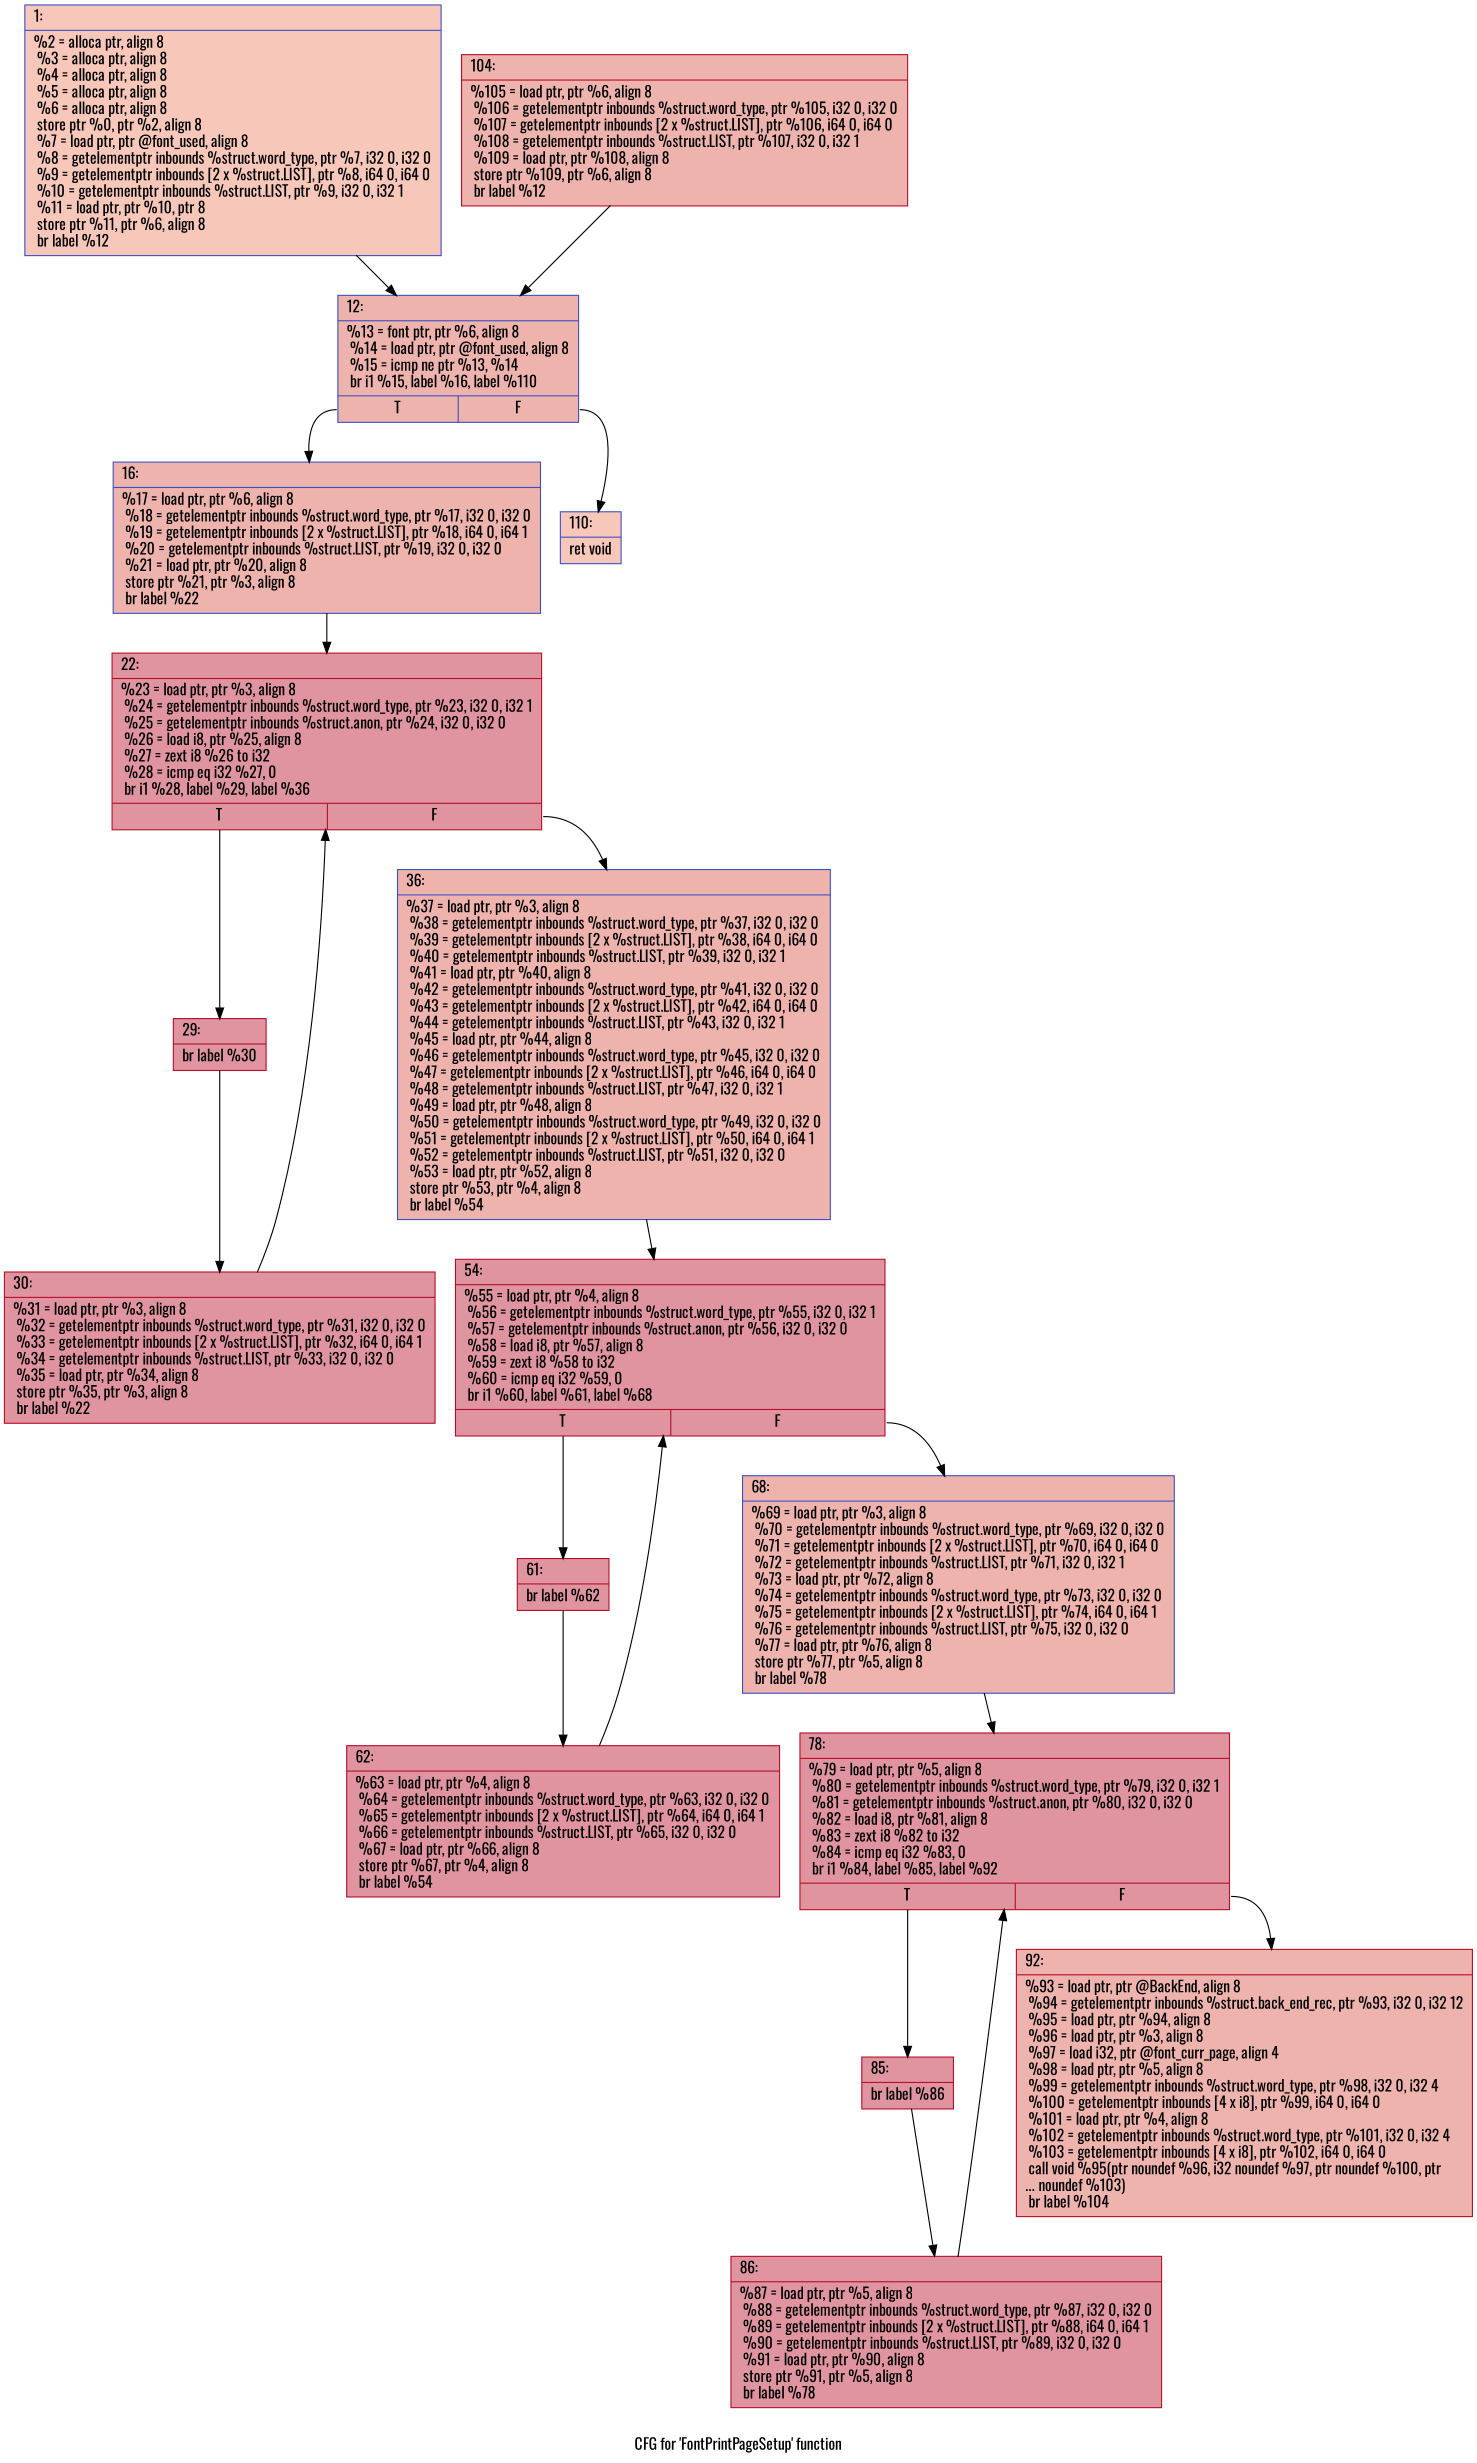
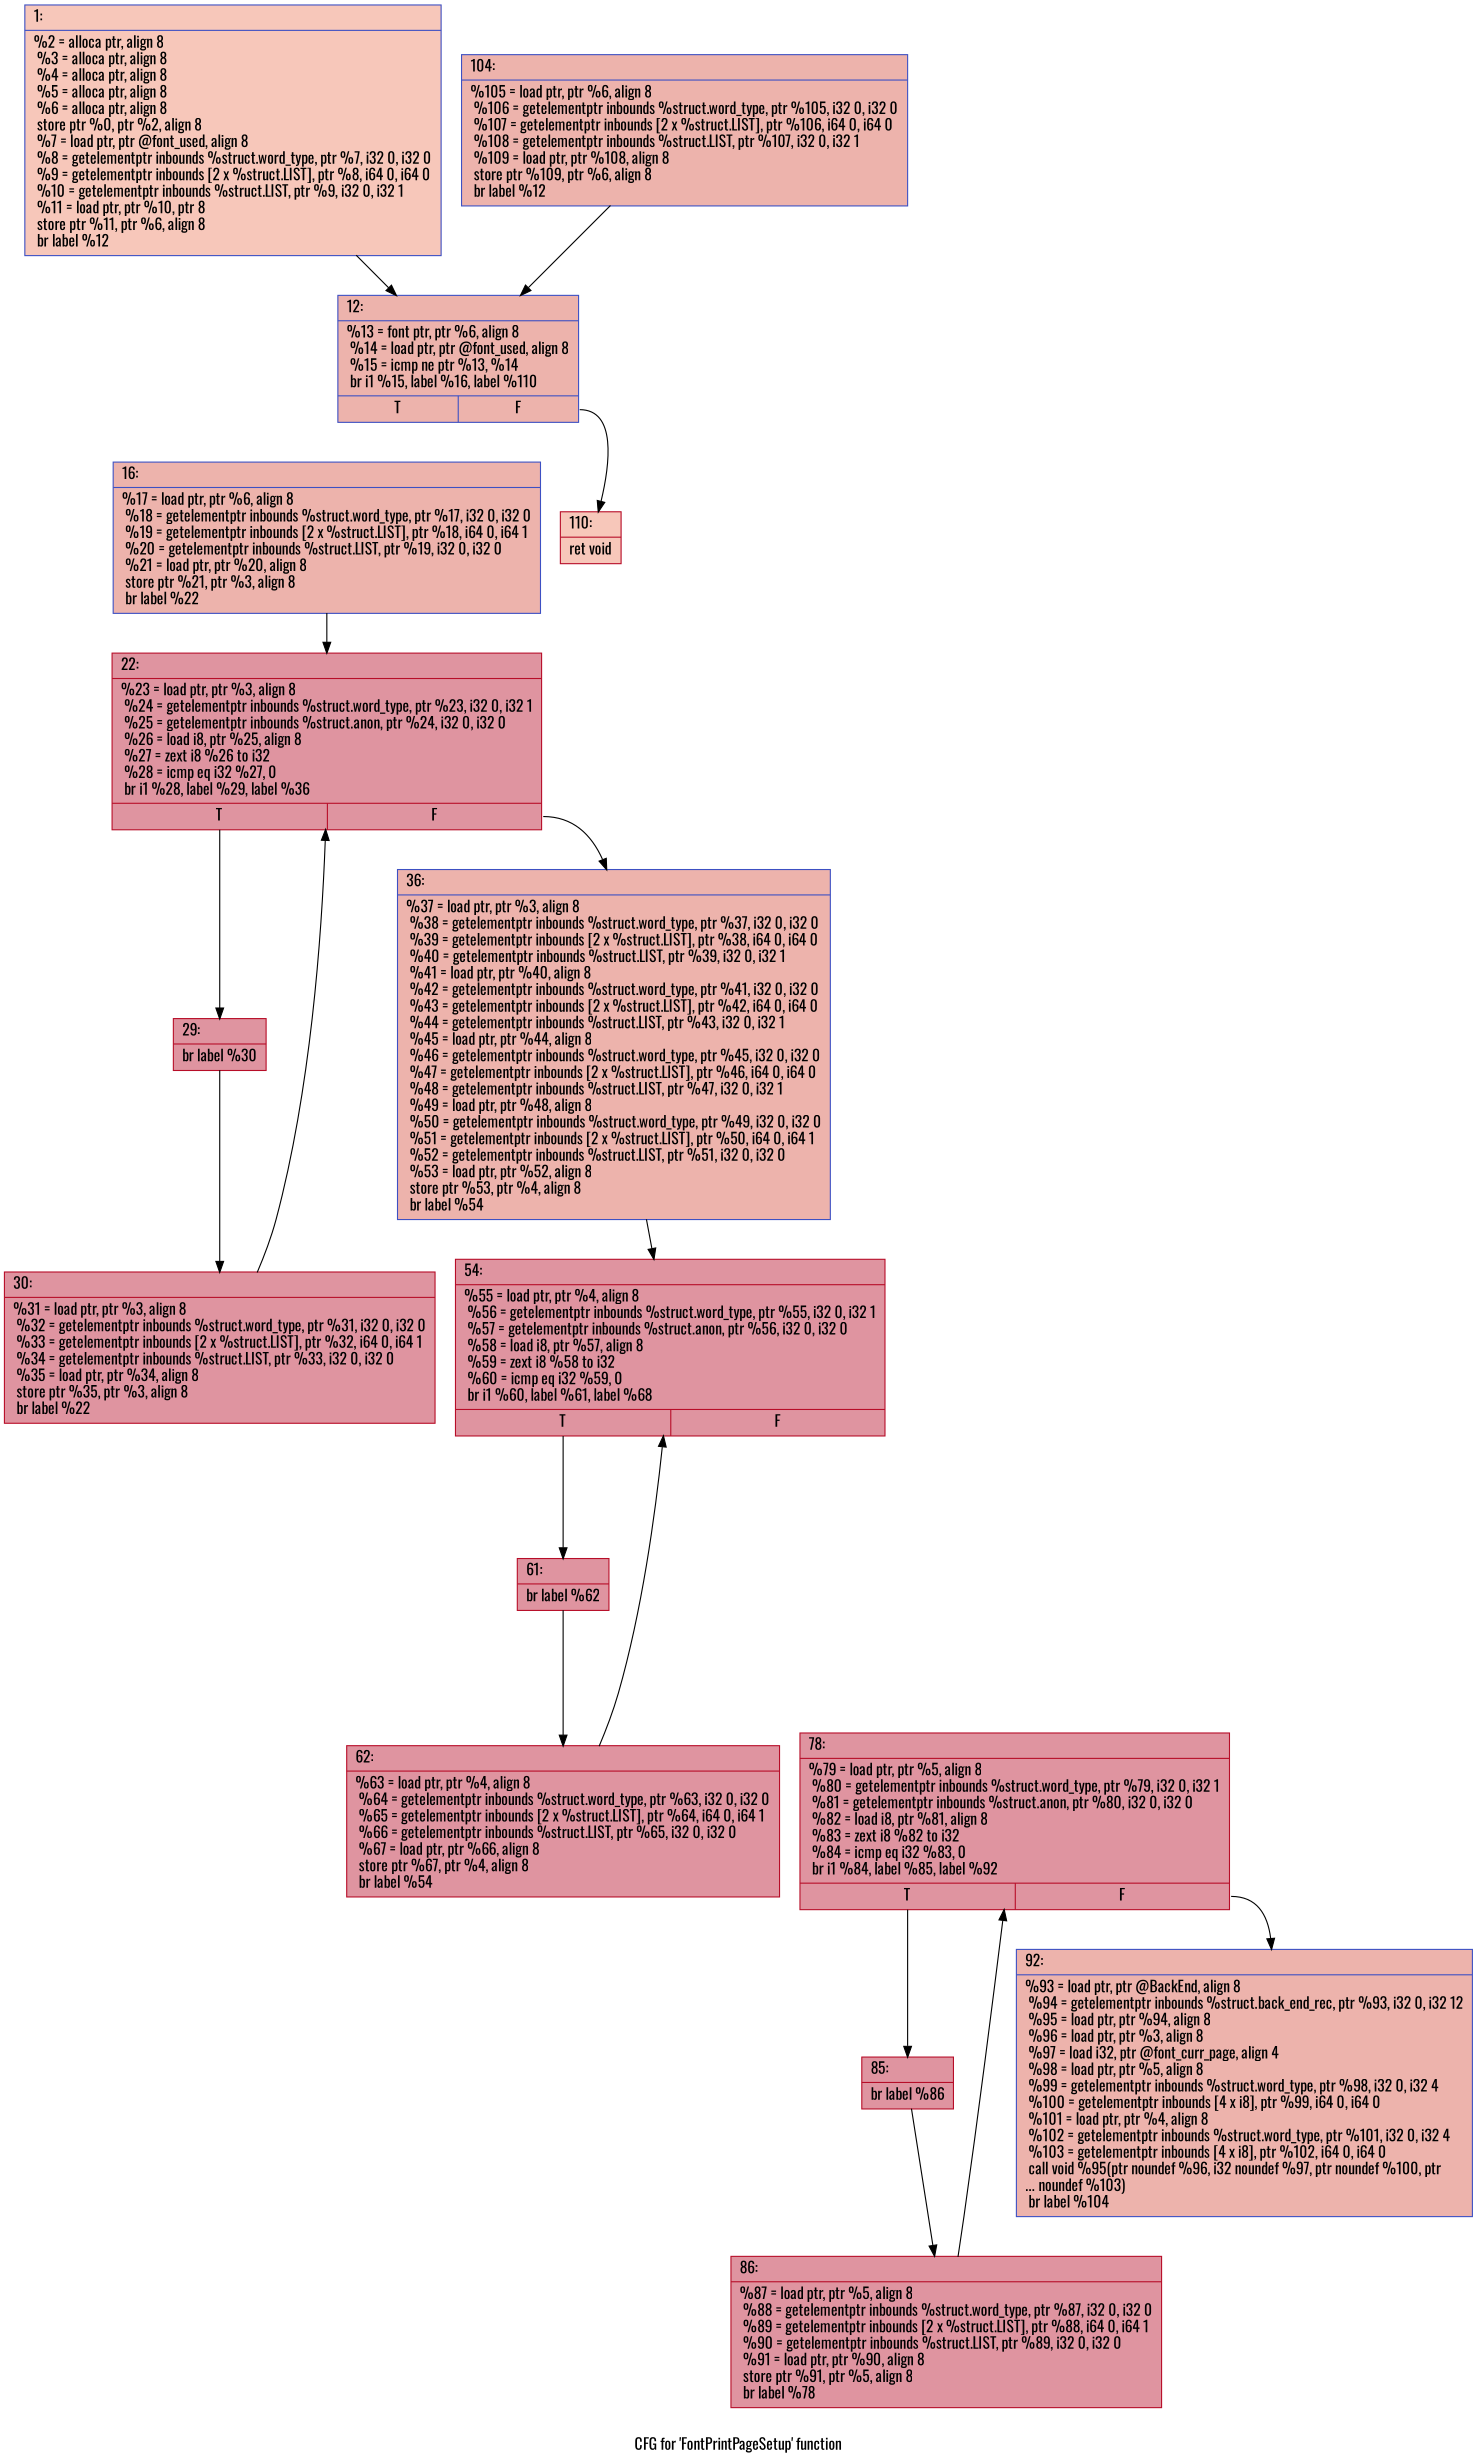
node "104:": color #b70d28ff -> #3d50c3ff
edge "12:" -> "16:": removed
node "110:": color #3d50c3ff -> #b70d28ff
node "68:": removed
node "92:": color #b70d28ff -> #3d50c3ff
